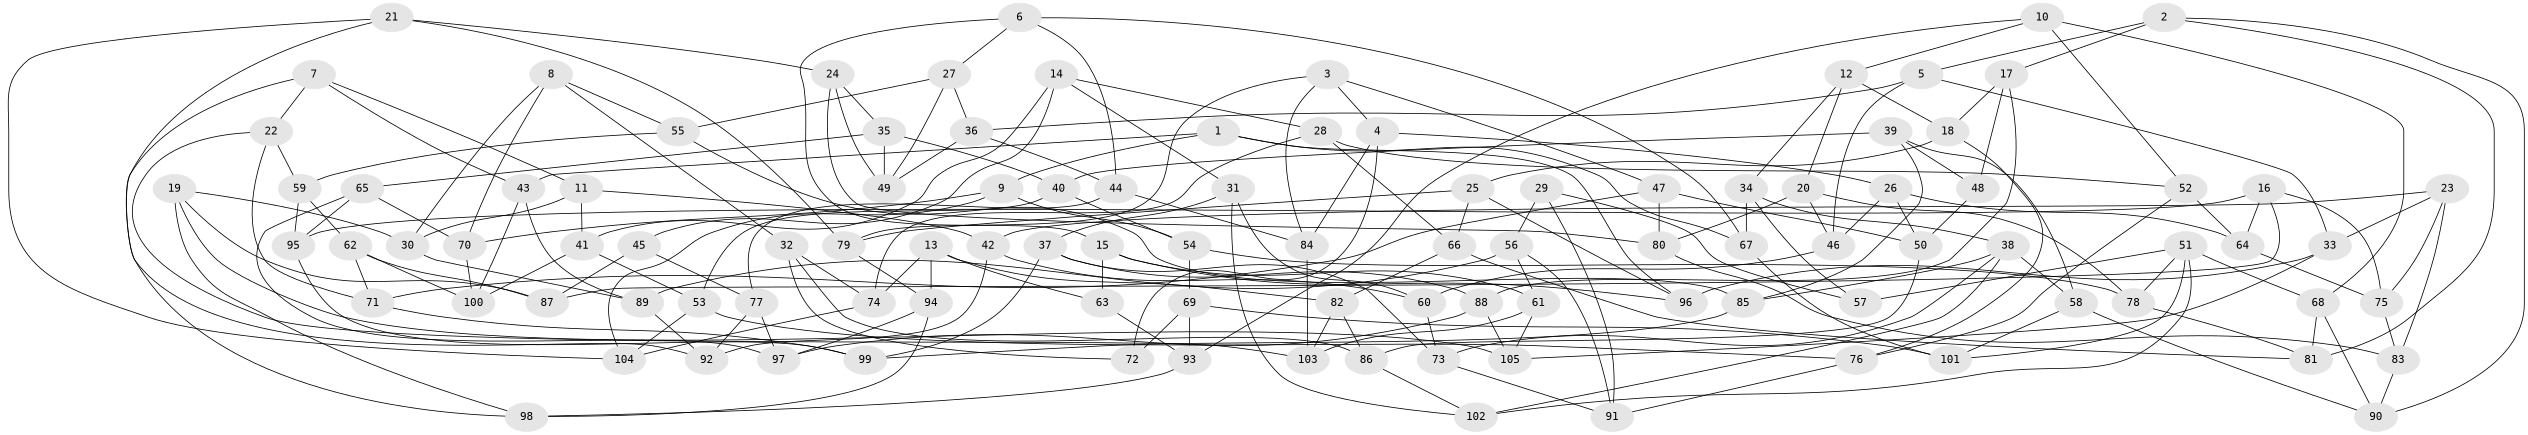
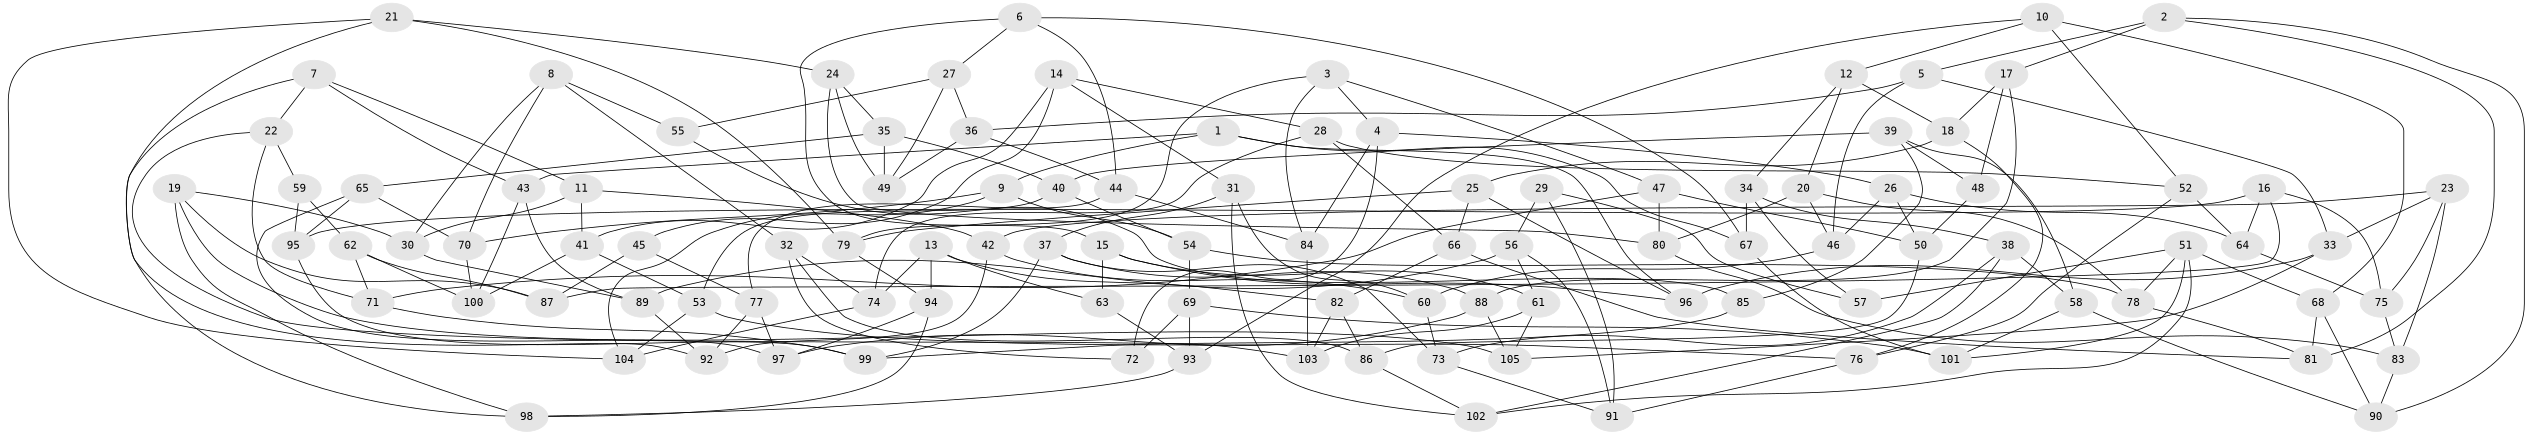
edge "55" -- "59": removed
edge "38" -- "85": removed
